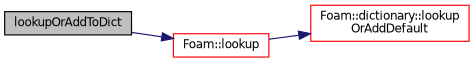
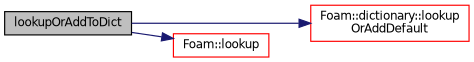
edge "Foam::lookup" -> "Foam::dictionary::lookup OrAddDefault": now "lookupOrAddToDict" -> "Foam::dictionary::lookup OrAddDefault"
